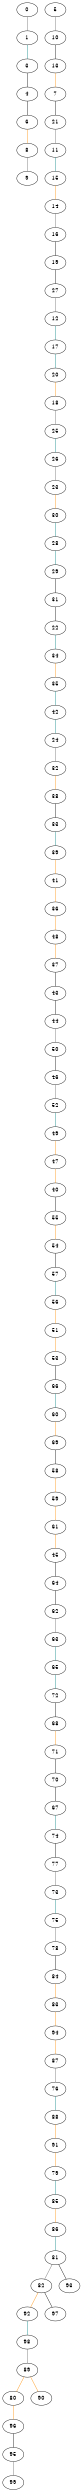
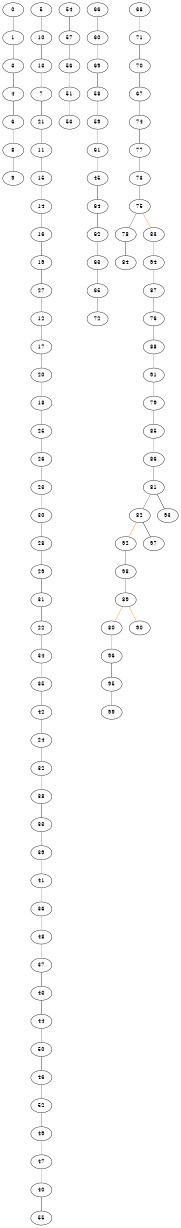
edge "55" -- "54": removed
edge "53" -- "66": removed
edge "72" -- "68": removed
edge "84" -- "83": now "75" -- "83"
